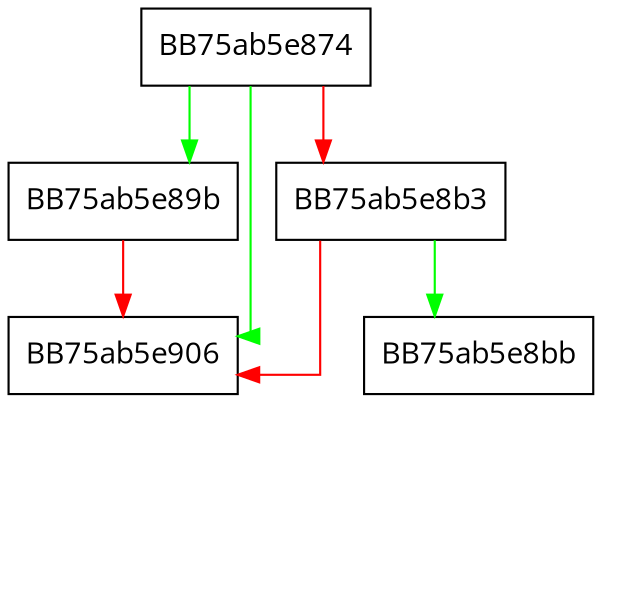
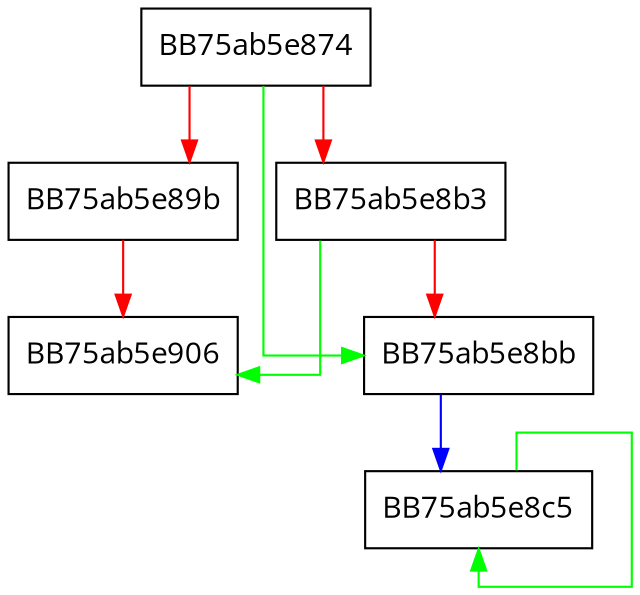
edge "BB75ab5e874" -> "BB75ab5e89b": color green -> red
edge "BB75ab5e874" -> "BB75ab5e906": now "BB75ab5e874" -> "BB75ab5e8bb"
edge "BB75ab5e8b3" -> "BB75ab5e8bb": color green -> red
edge "BB75ab5e8b3" -> "BB75ab5e906": color red -> green
node "BB75ab5e8c5": added
